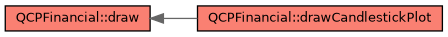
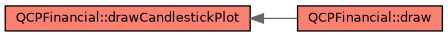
edge "QCPFinancial::drawCandlestickPlot" -> "QCPFinancial::draw": reversed
